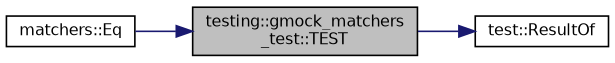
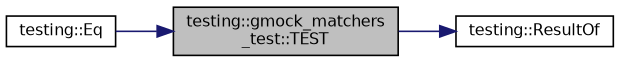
node "matchers::Eq": label "matchers::Eq" -> "testing::Eq"
node "test::ResultOf": label "test::ResultOf" -> "testing::ResultOf"
